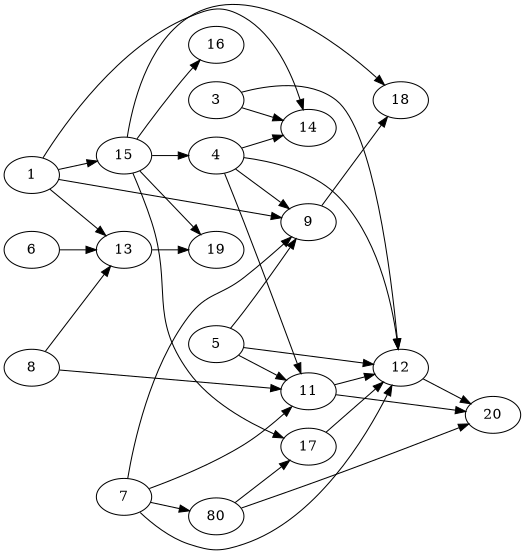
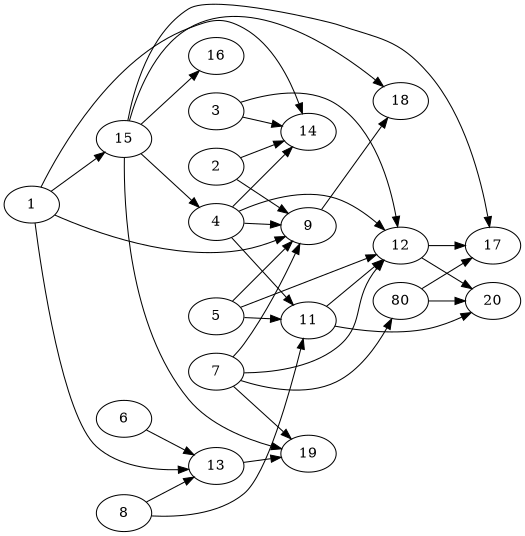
node "2": added
edge "17" -> "12": reversed
edge "7" -> "11": now "7" -> "19"
